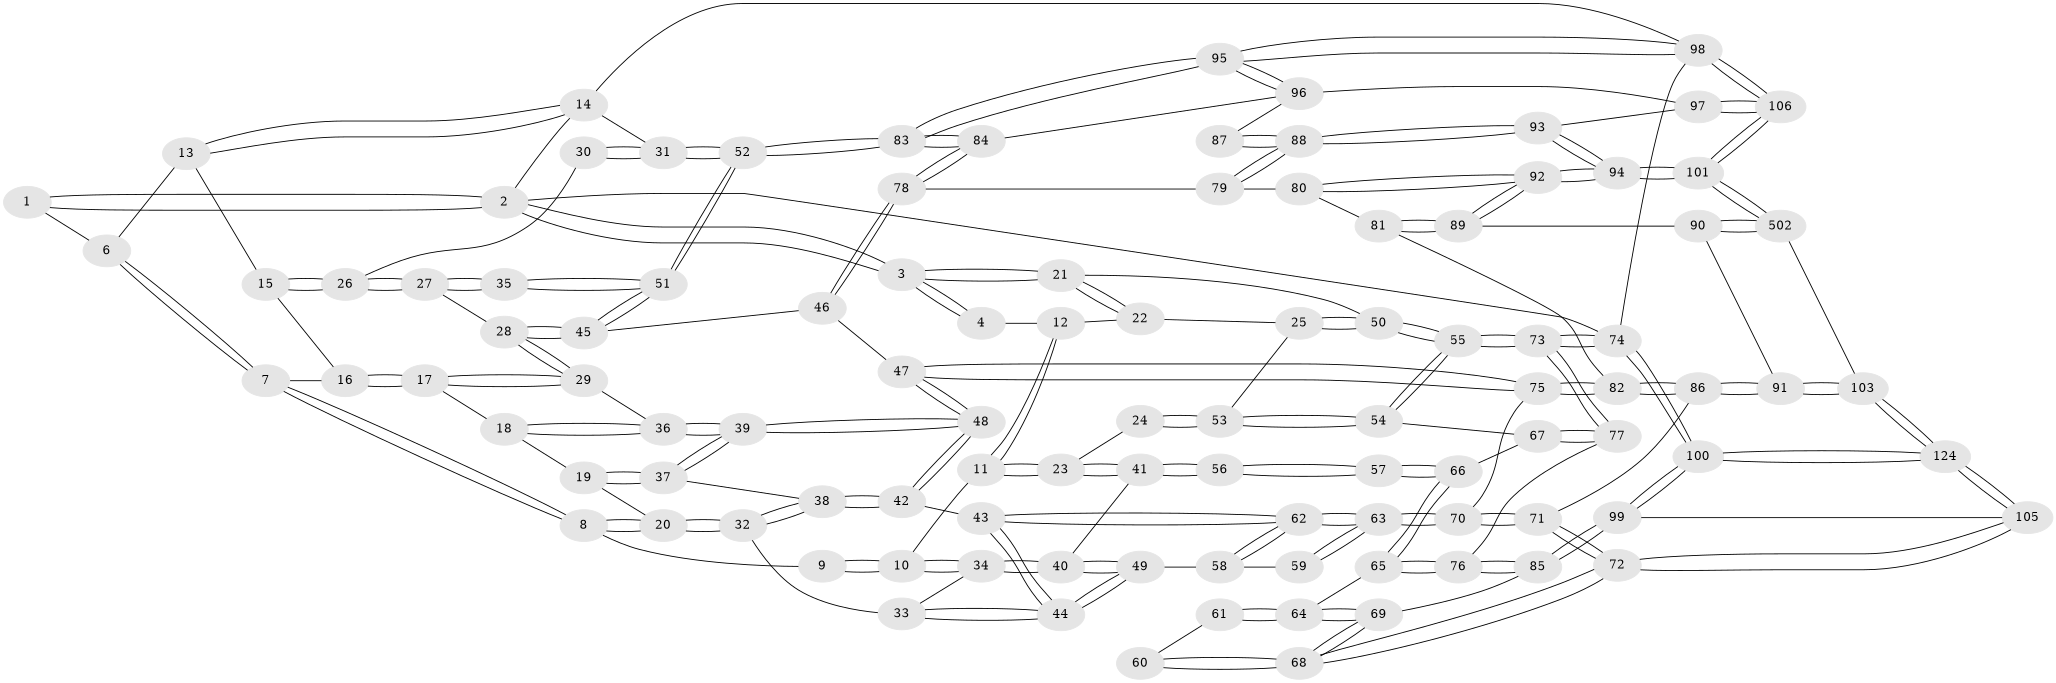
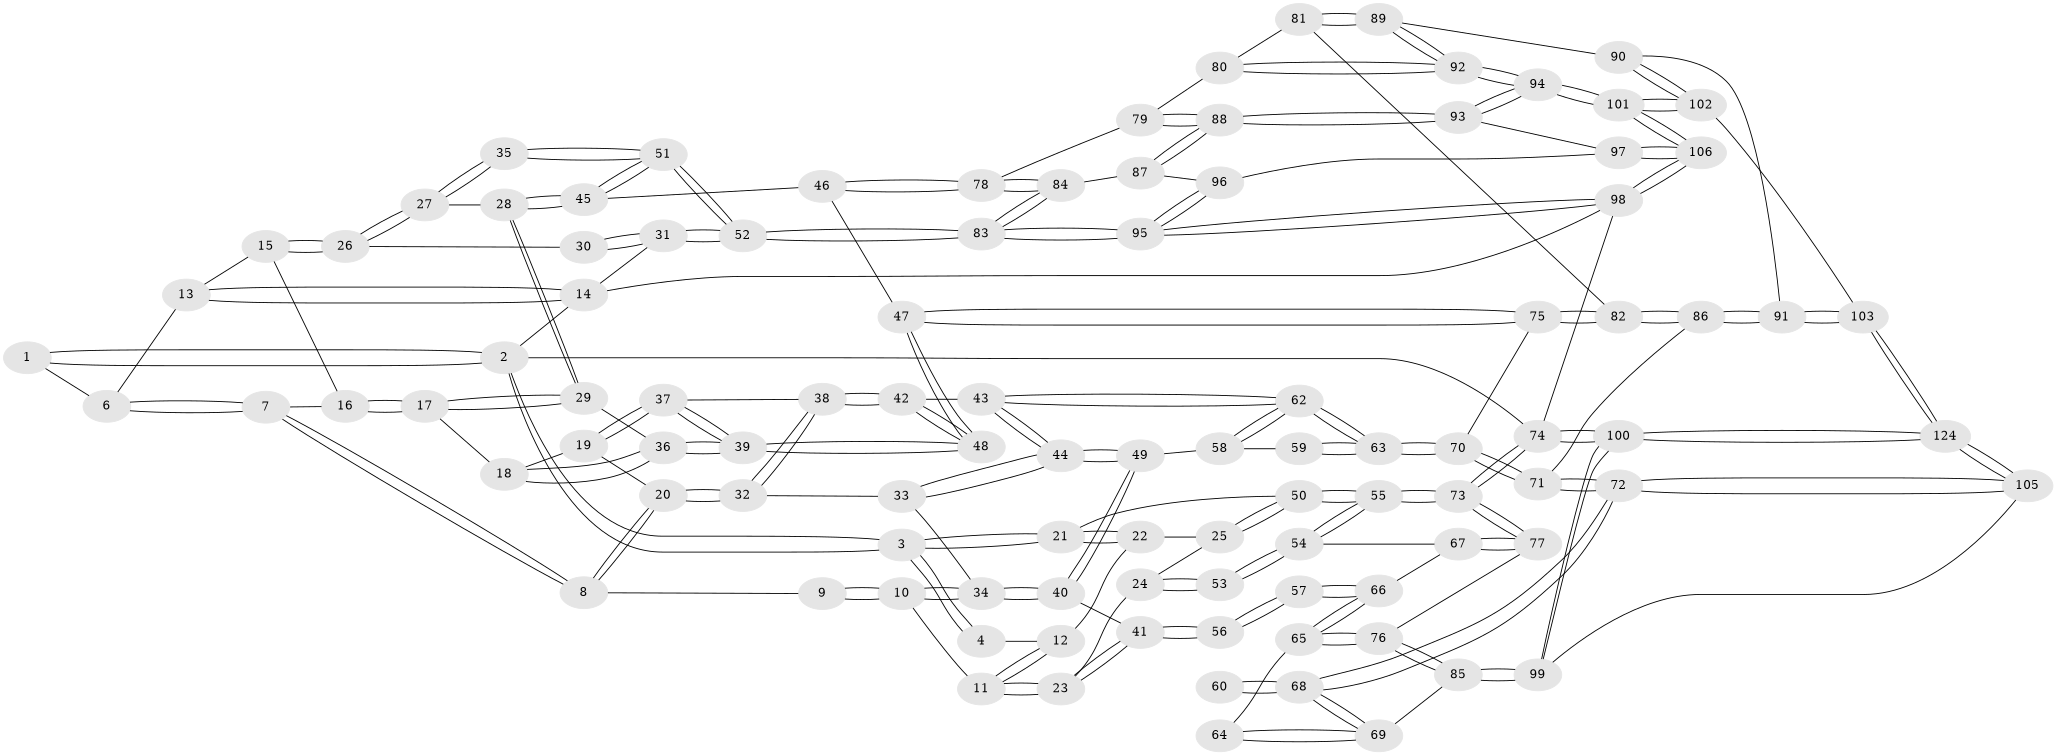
edge "96" -- "84": now "87" -- "84"
node "502": label "502" -> "102"
edge "25" -- "53": now "25" -- "24"
node "61": removed
